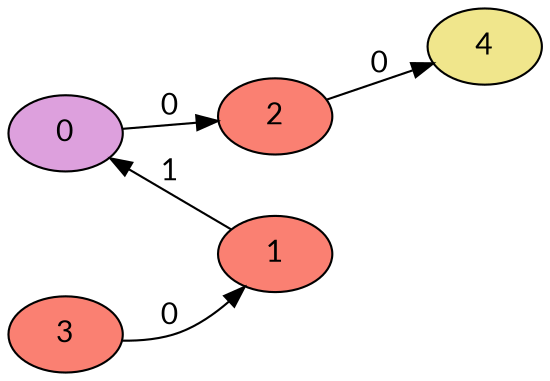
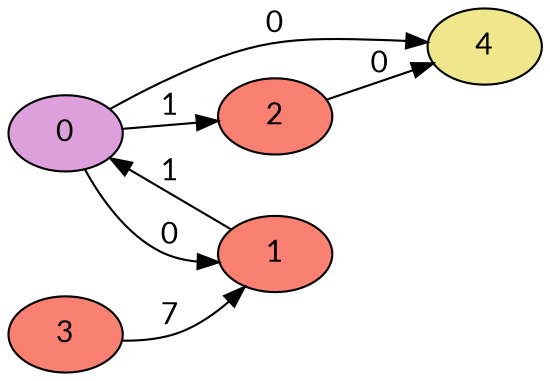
edge "0" -> "4": added, label "0"
edge "0" -> "2": label "0" -> "1"
edge "0" -> "1": added, label "0"
edge "3" -> "1": label "0" -> "7"
